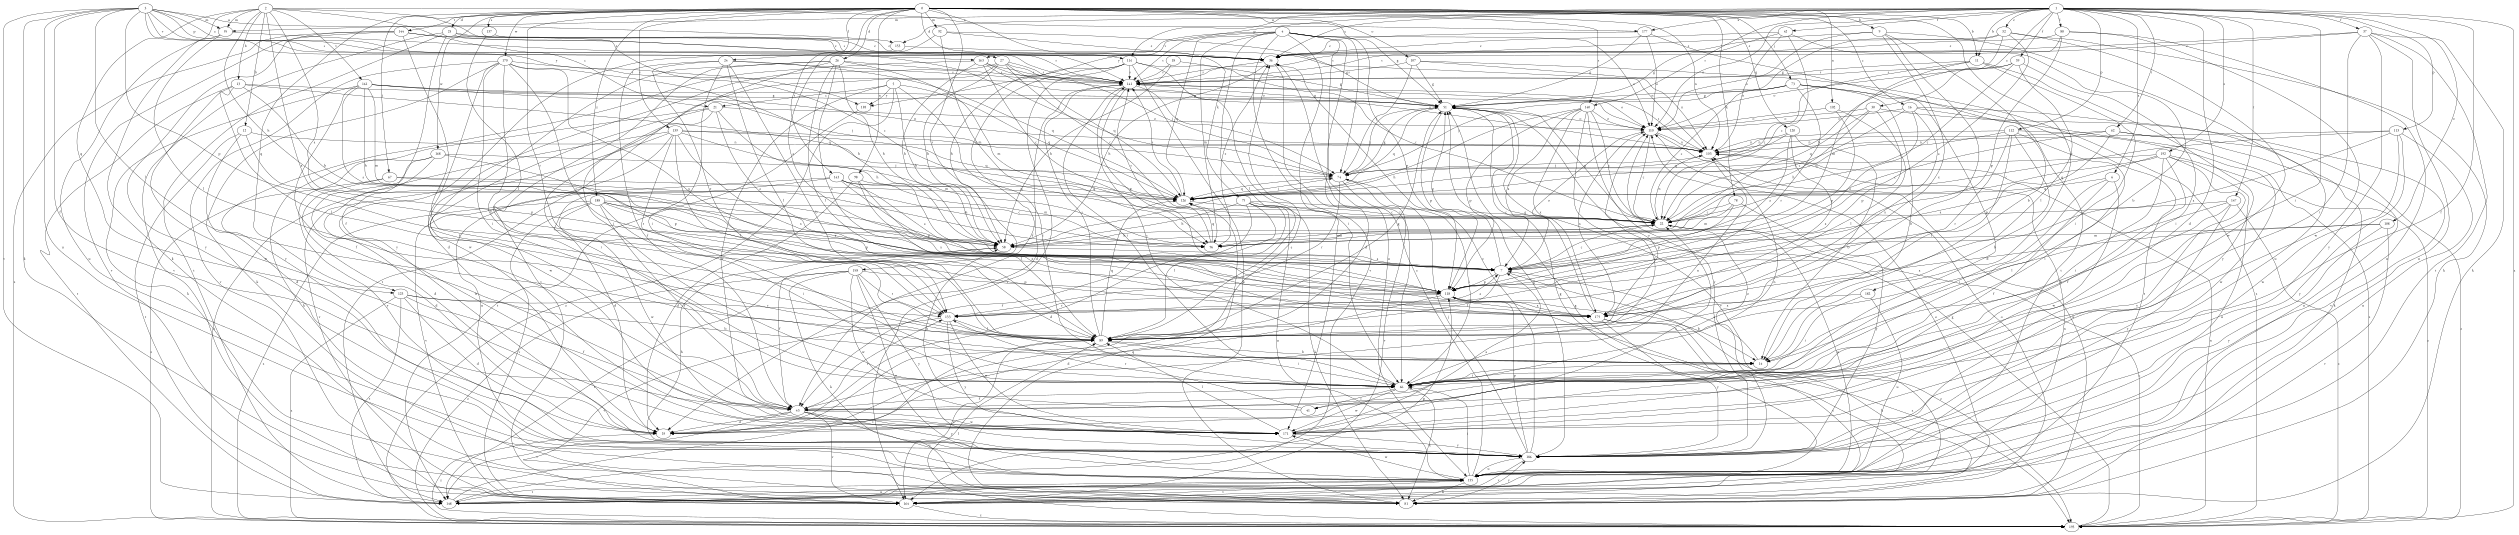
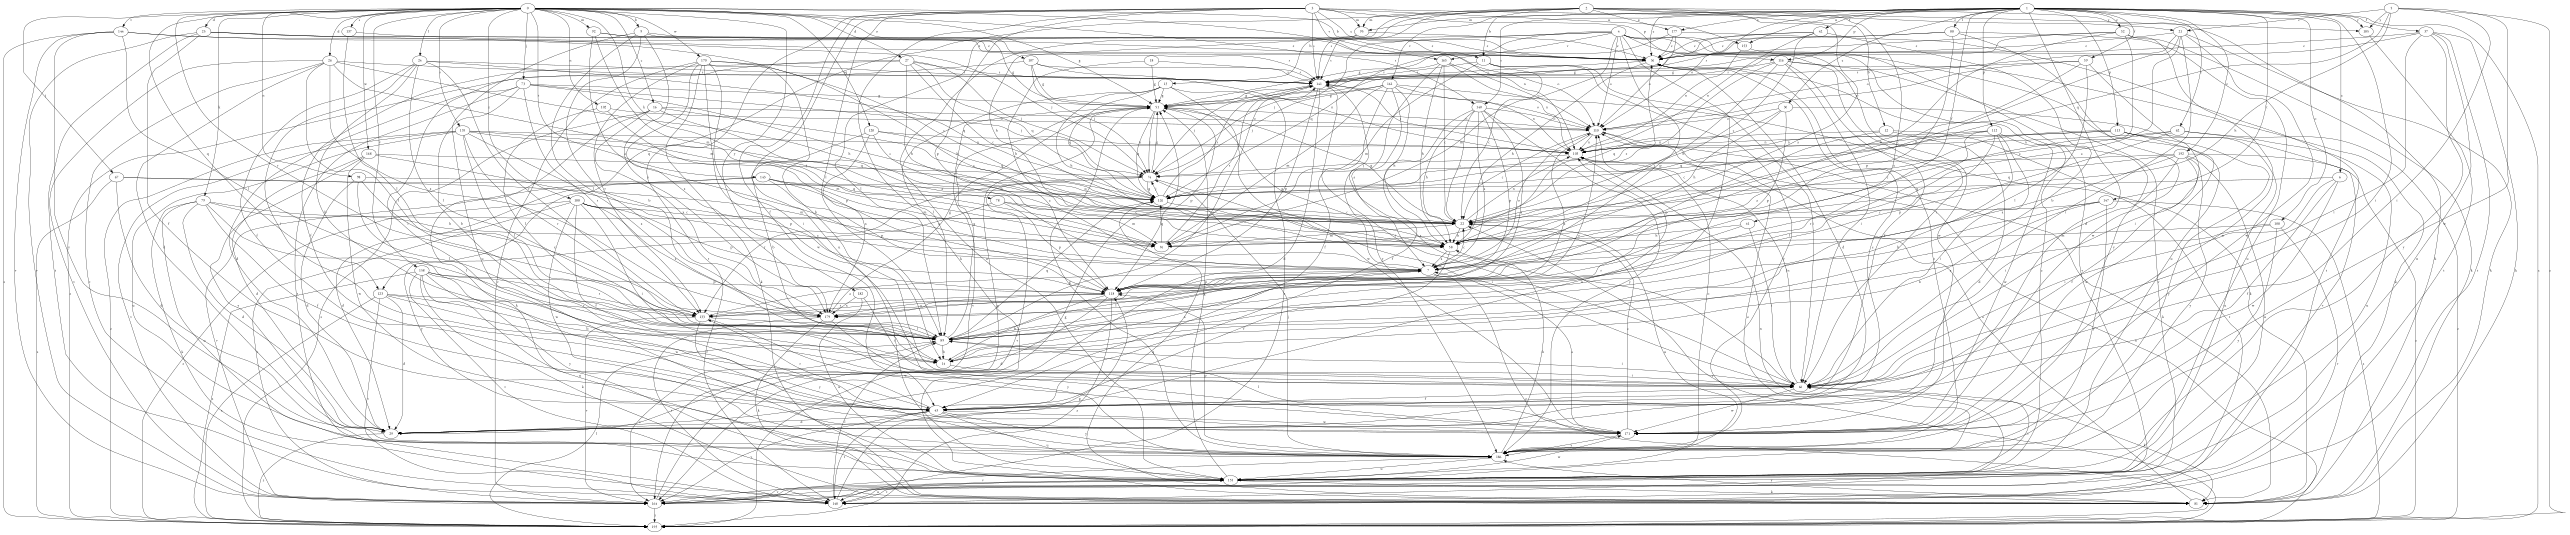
edge "21" -> "36": added, label "e"
edge "66" -> "41": reversed
